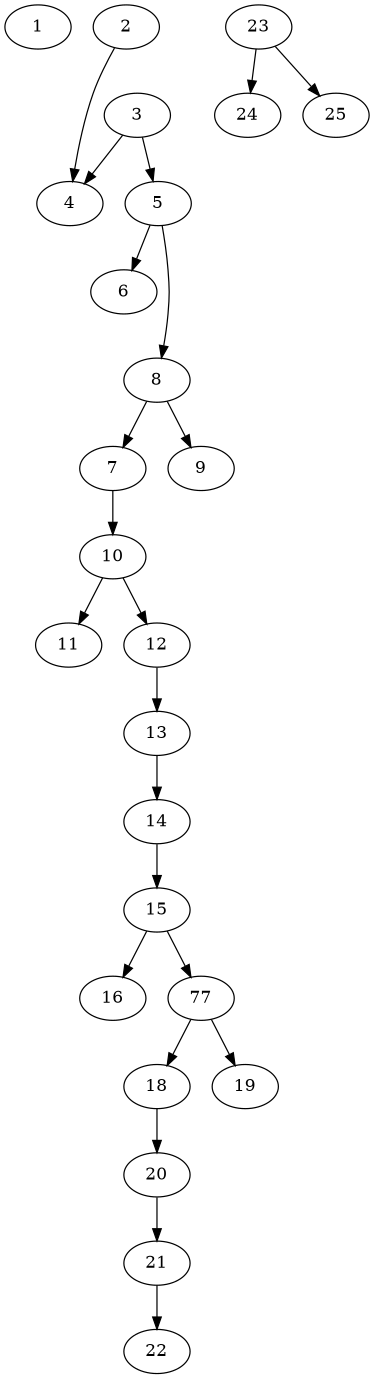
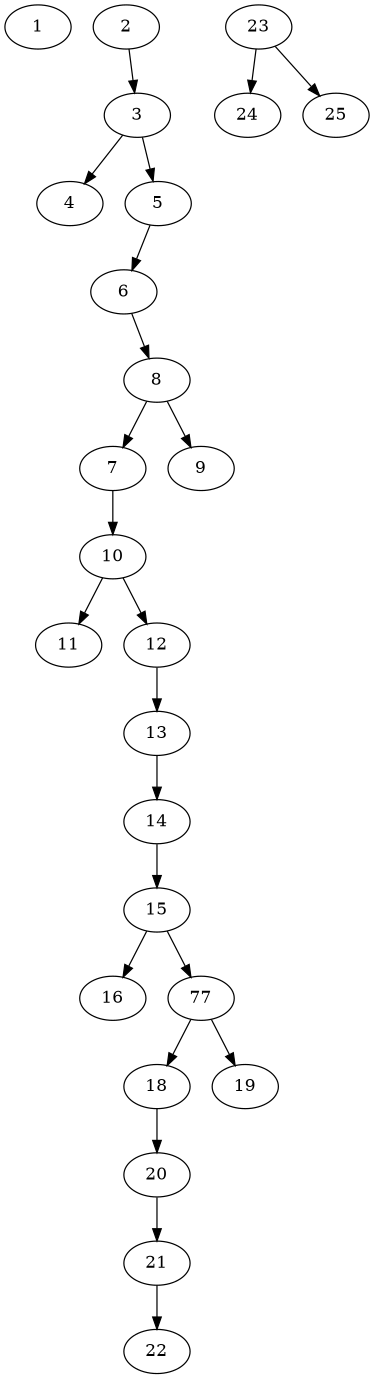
edge "2" -> "4": now "2" -> "3"
edge "5" -> "8": now "6" -> "8"
